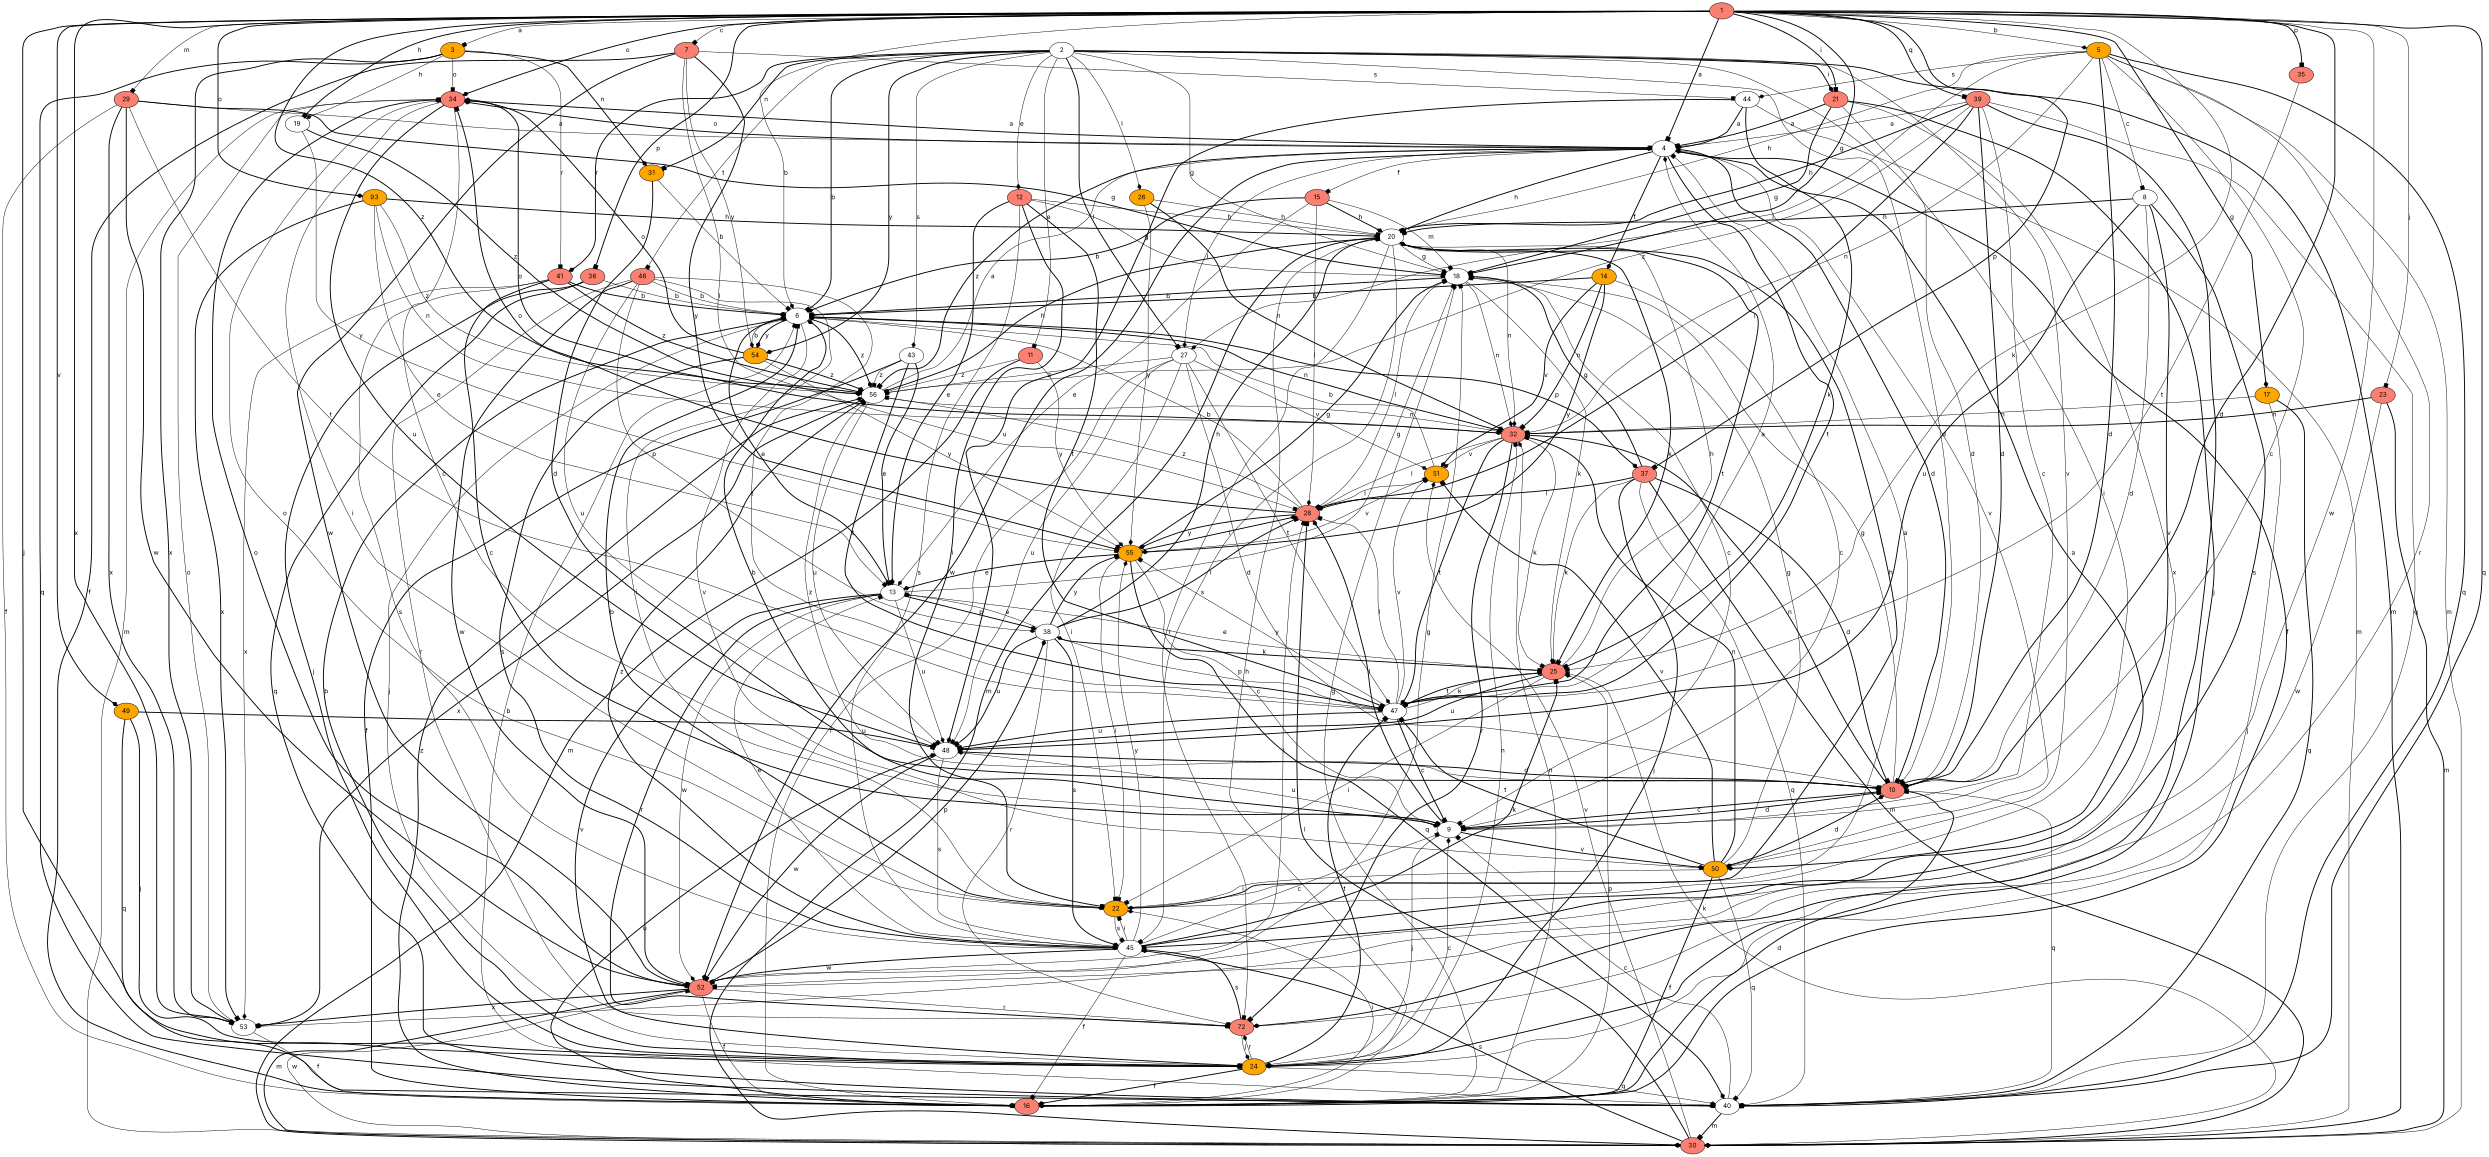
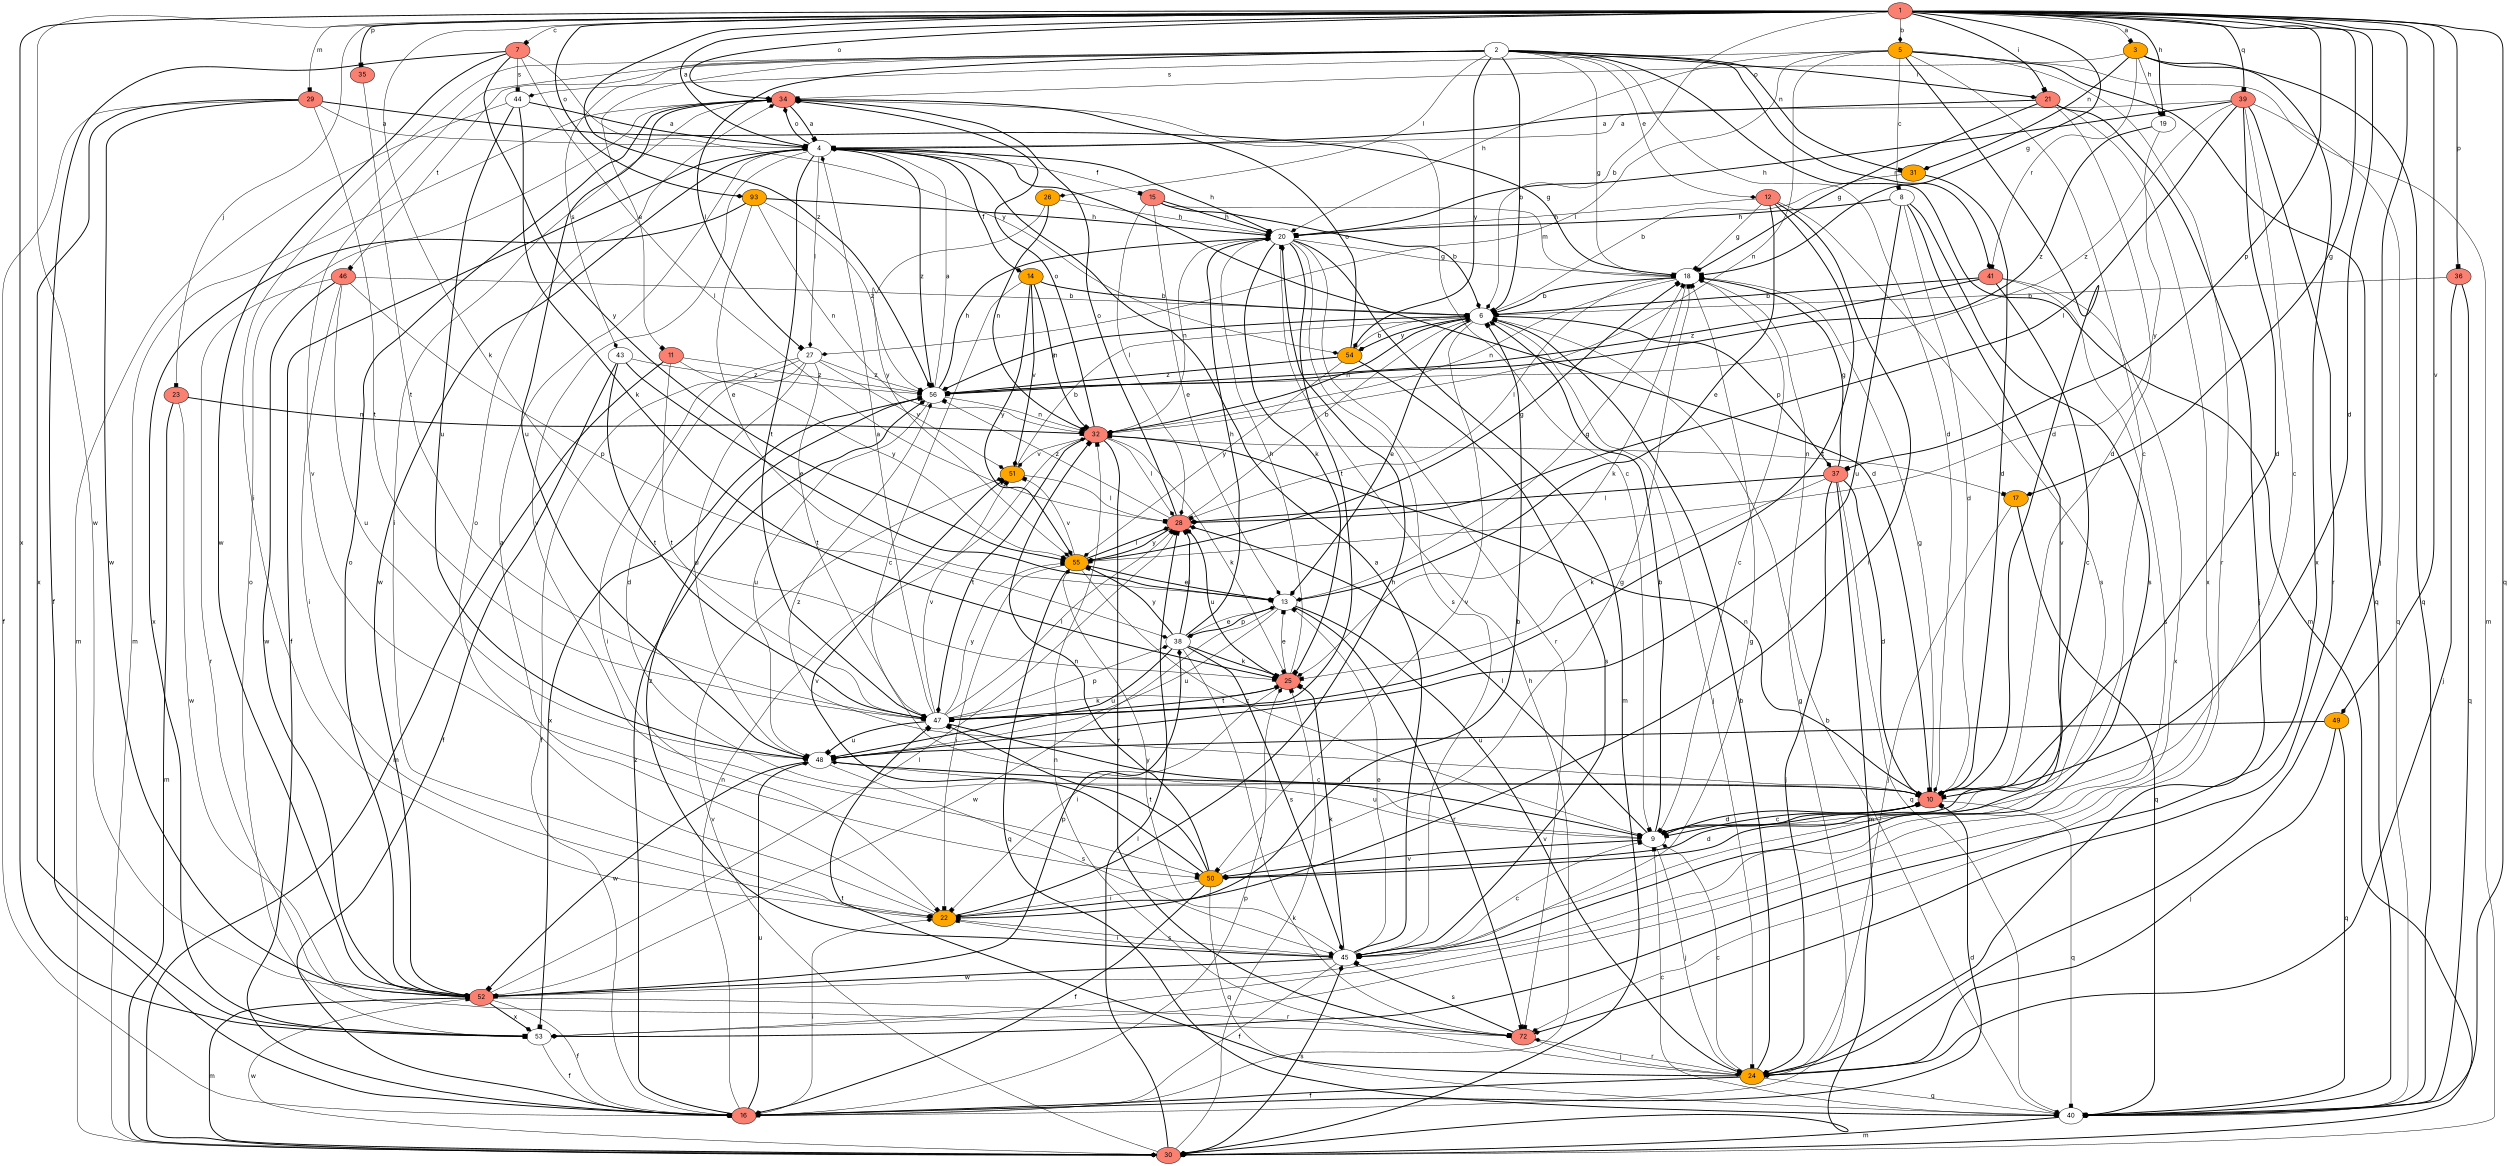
edge "17" -> "32": reversed
edge "46" -> "47": now "11" -> "47"
edge "25" -> "48": now "25" -> "28"
